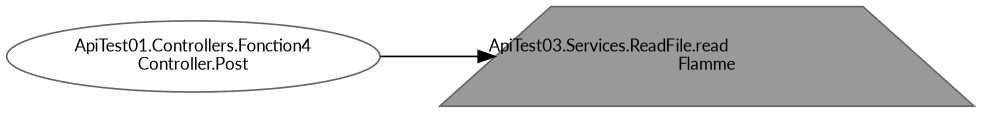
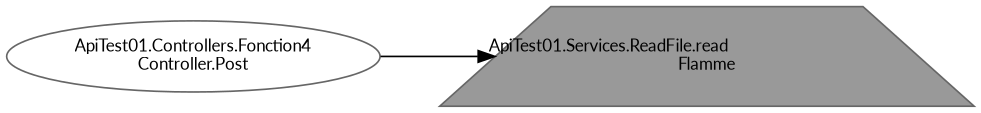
node "ApiTest03.Services.ReadFile.read Flamme": label "ApiTest03.Services.ReadFile.read Flamme" -> "ApiTest01.Services.ReadFile.read Flamme"
